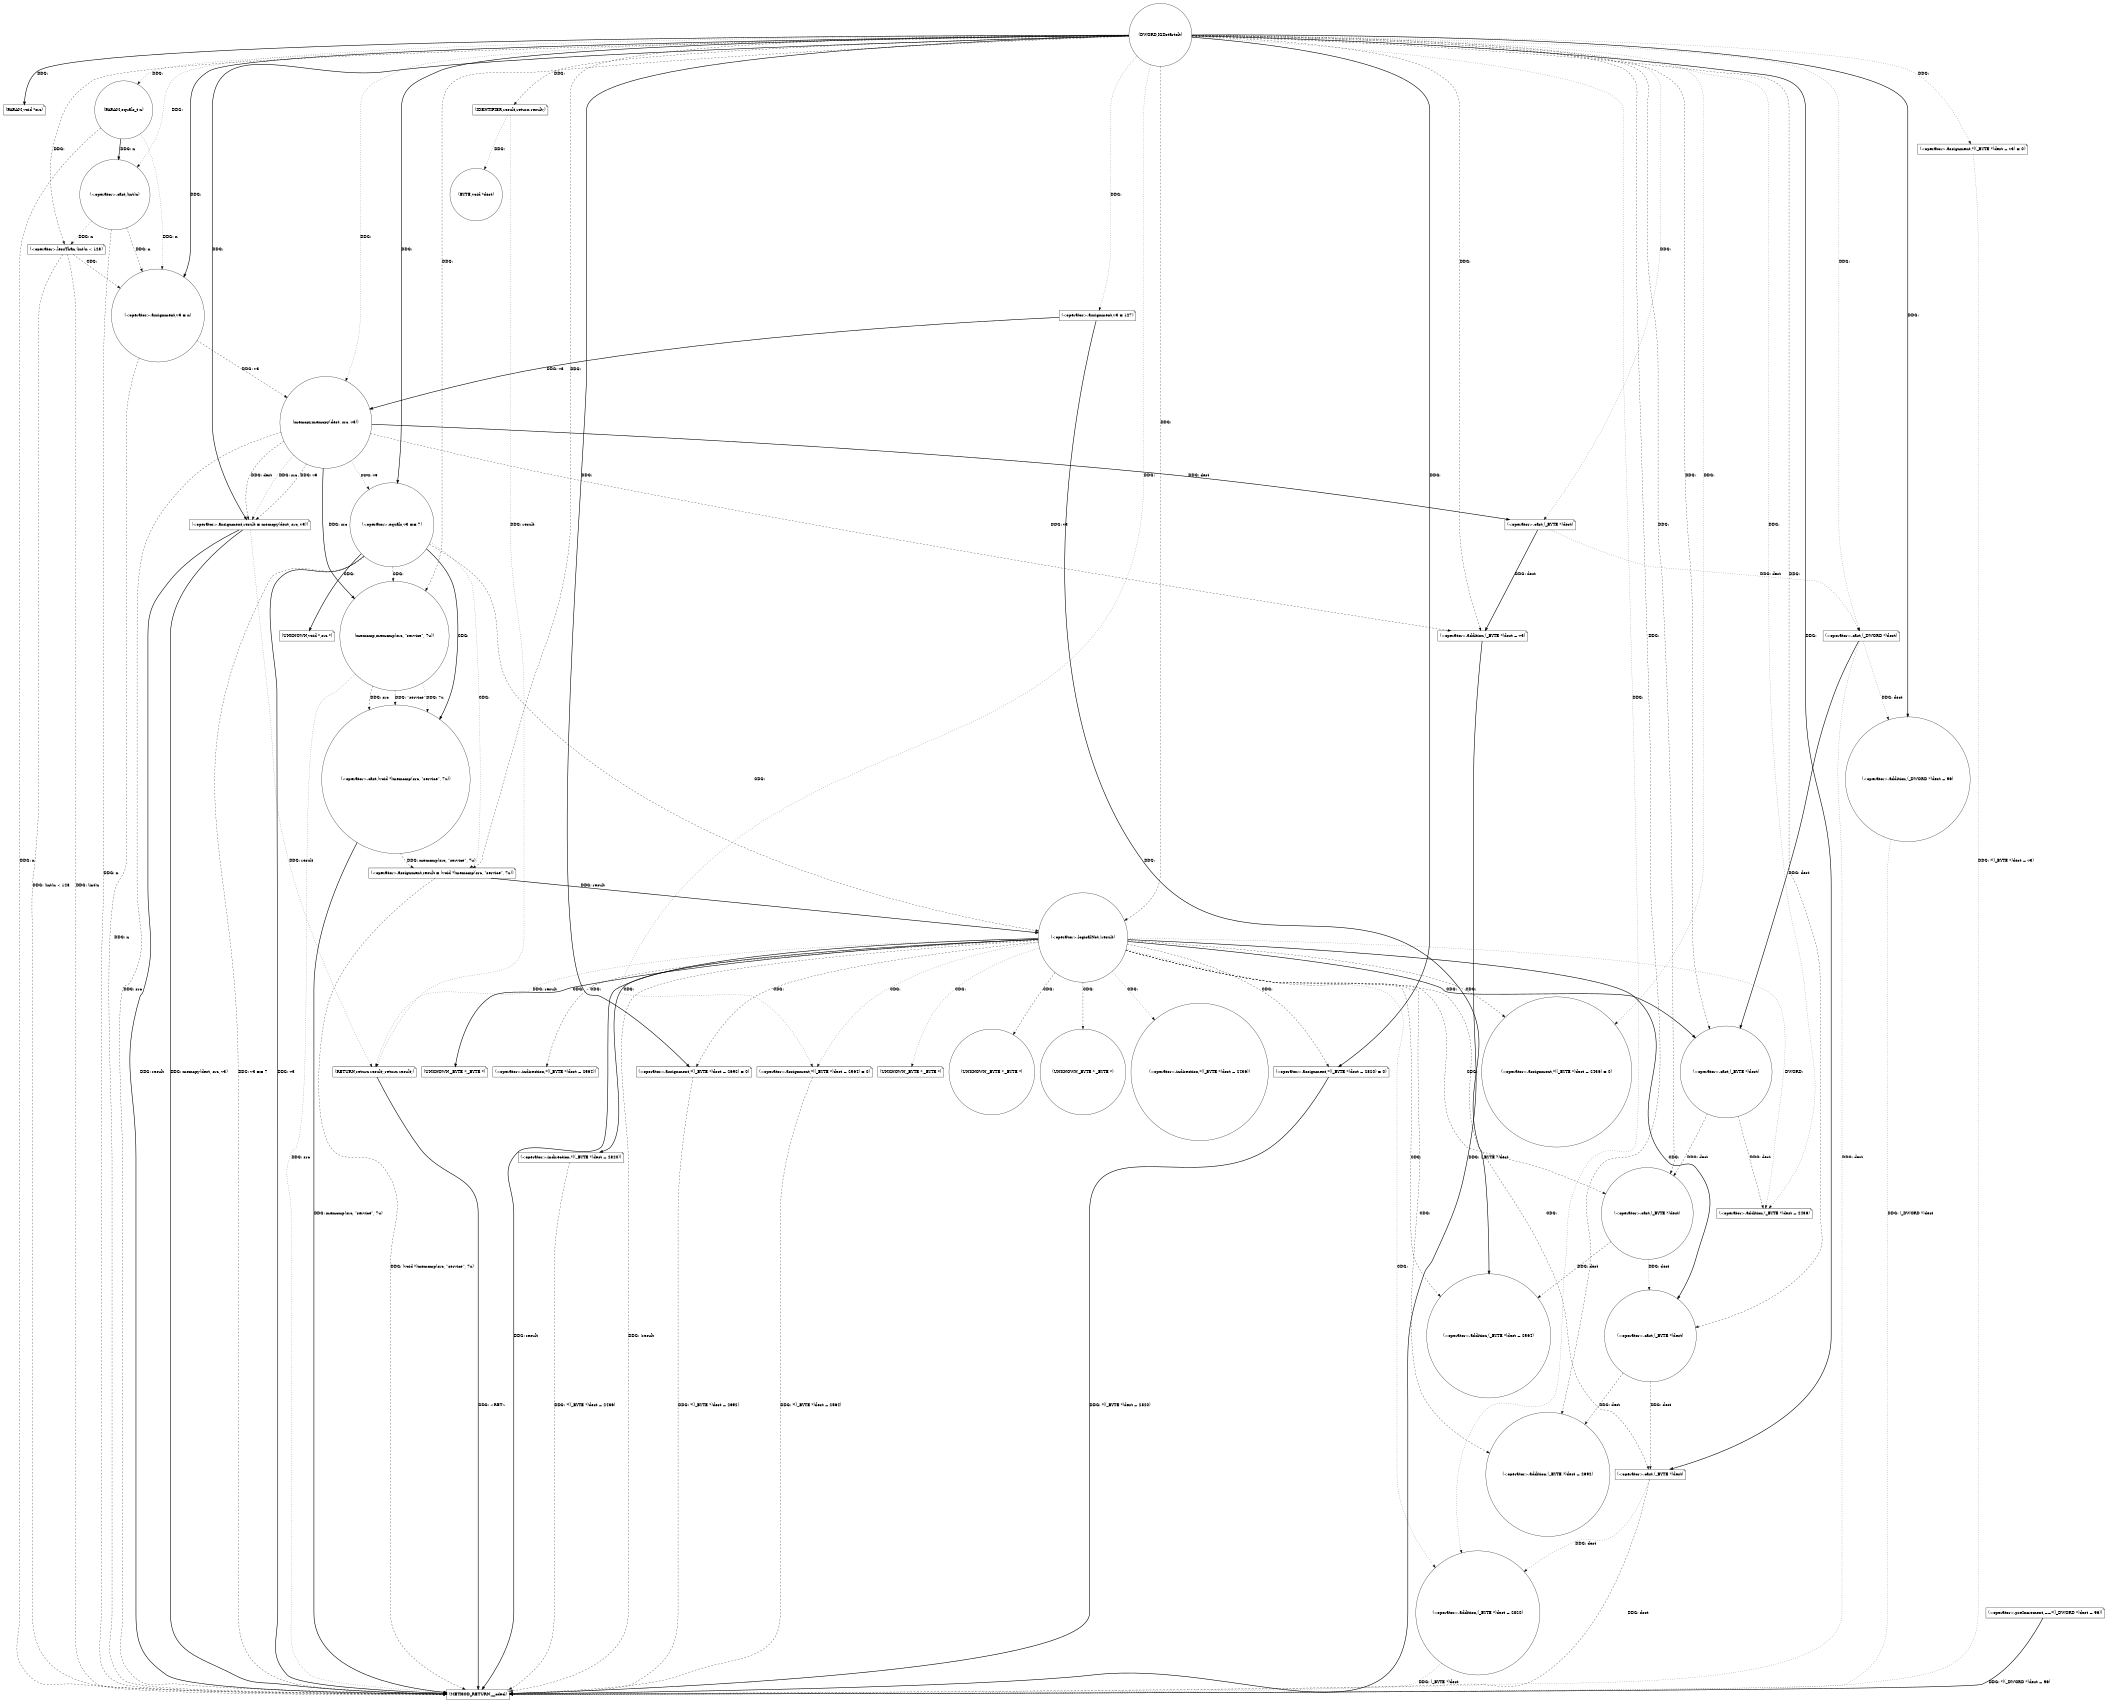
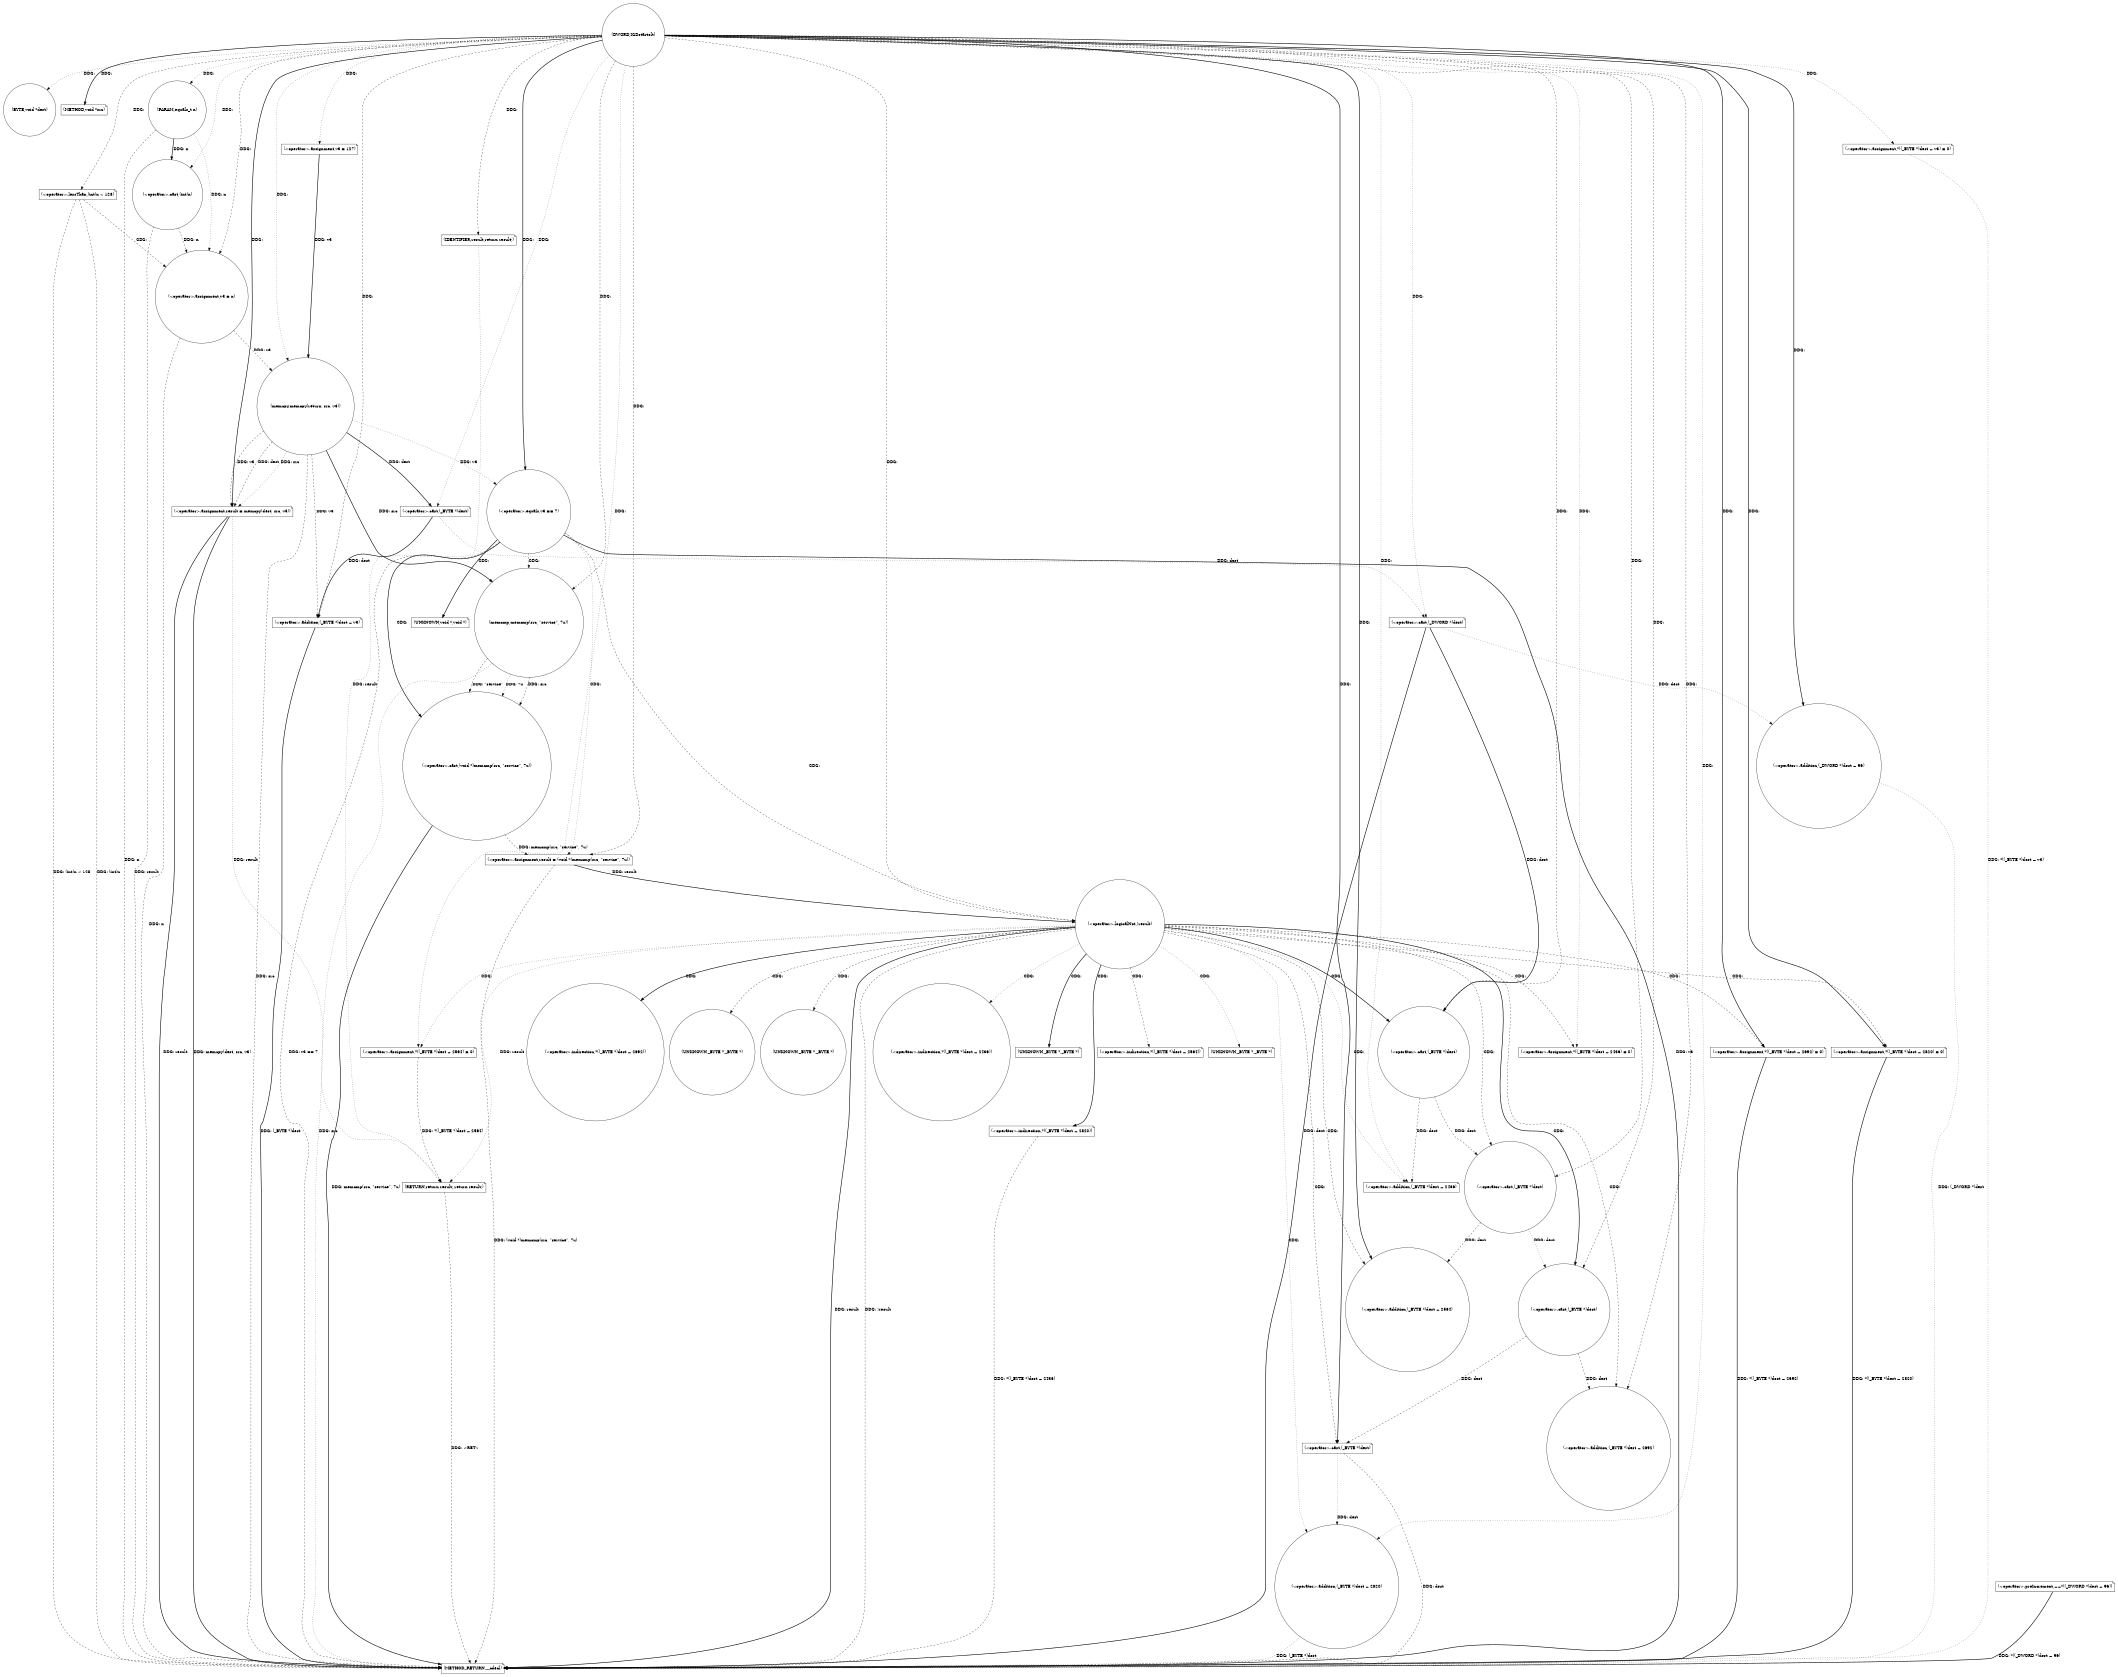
edge "(DWORD,IGDstartelt)" -> "(<operator>.assignment,v3 = n)": style bold -> dashed
node "(PARAM,void *src)": label "(PARAM,void *src)" -> "(METHOD,void *src)"
edge "(IDENTIFIER,result,return result;)" -> "(BYTE,void *dest)": now "(DWORD,IGDstartelt)" -> "(BYTE,void *dest)"
edge "(<operator>.cast,(int)n)" -> "(<operator>.lessThan,(int)n < 128)": removed, label "DDG: n"
node "(memcpy,memcpy(dest, src, v3))": label "(memcpy,memcpy(dest, src, v3))" -> "(memcpy,memcpy(return, src, v3))"
node "(UNKNOWN,void *,src *)": label "(UNKNOWN,void *,src *)" -> "(UNKNOWN,void *,void *)"
edge "(<operator>.cast,(int)n)" -> "(METHOD_RETURN,__cdecl)": label "DDG: n" -> "DDG: result"
edge "(<operator>.assignment,v3 = 127)" -> "(<operator>.addition,(_BYTE *)dest + 2564)": now "(DWORD,IGDstartelt)" -> "(<operator>.addition,(_BYTE *)dest + 2564)"
node "(<operator>.indirection,*((_BYTE *)dest + 2692))": added
node "(<operator>.assignment,*((_BYTE *)dest + 2436) = 0)": shape circle -> note
edge "(<operator>.logicalNot,!result)" -> "(<operator>.addition,(_BYTE *)dest + 2436)": label "DWORD: " -> "CDG: "
edge "(RETURN,return result;,return result;)" -> "(METHOD_RETURN,__cdecl)": style bold -> dashed
edge "(<operator>.assignment,*((_BYTE *)dest + 2692) = 0)" -> "(METHOD_RETURN,__cdecl)": style dashed -> bold
edge "(<operator>.assignment,*((_BYTE *)dest + 2564) = 0)" -> "(METHOD_RETURN,__cdecl)": now "(<operator>.assignment,*((_BYTE *)dest + 2564) = 0)" -> "(RETURN,return result;,return result;)"
edge "(<operator>.cast,(_DWORD *)dest)" -> "(METHOD_RETURN,__cdecl)": style dotted -> bold
